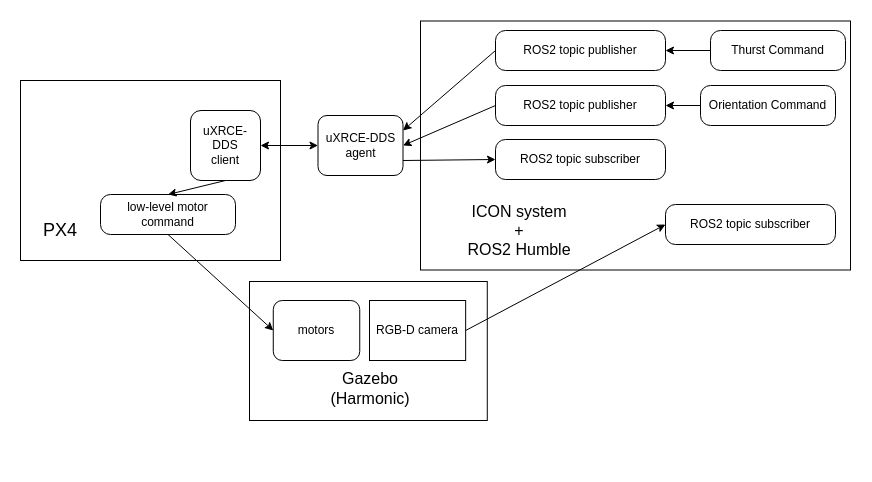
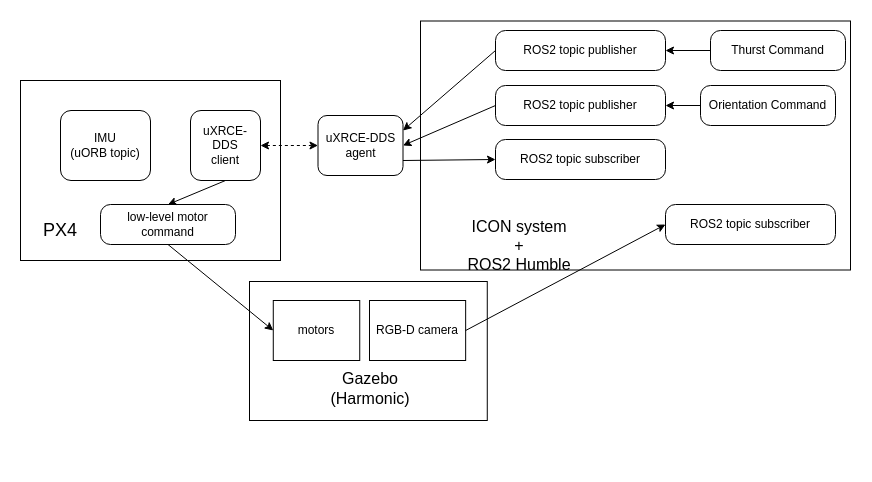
node "IMU (uORB topic)": added
edge "uXRCE-DDS client" -- "uXRCE-DDS agent": style solid -> dashed
node "low-level motor command": moved (168, 215) -> (168, 225)
node "ICON system + ROS2 Humble": moved (520, 231) -> (520, 246)
node "motors": shape rounded rectangle -> rectangle
